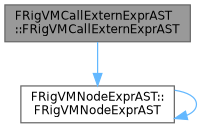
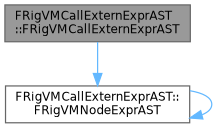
node "FRigVMNodeExprAST:: FRigVMNodeExprAST": label "FRigVMNodeExprAST:: FRigVMNodeExprAST" -> "FRigVMCallExternExprAST:: FRigVMNodeExprAST"
